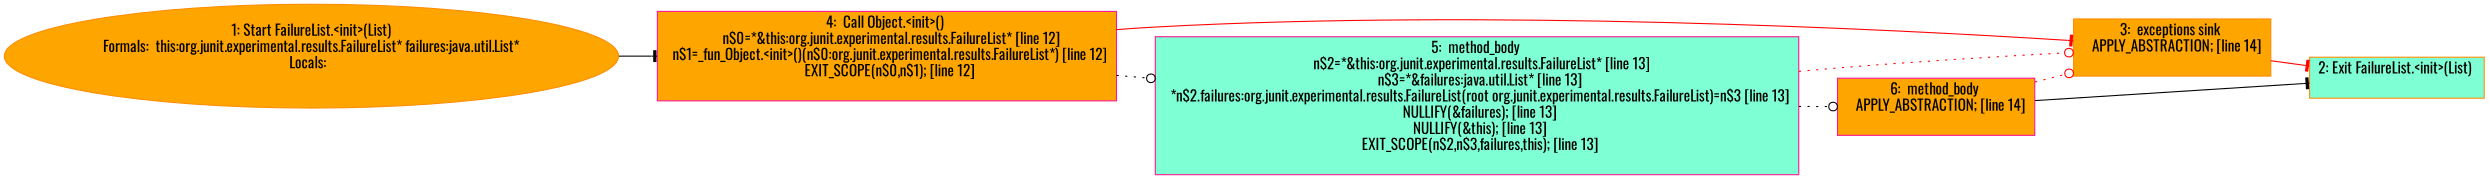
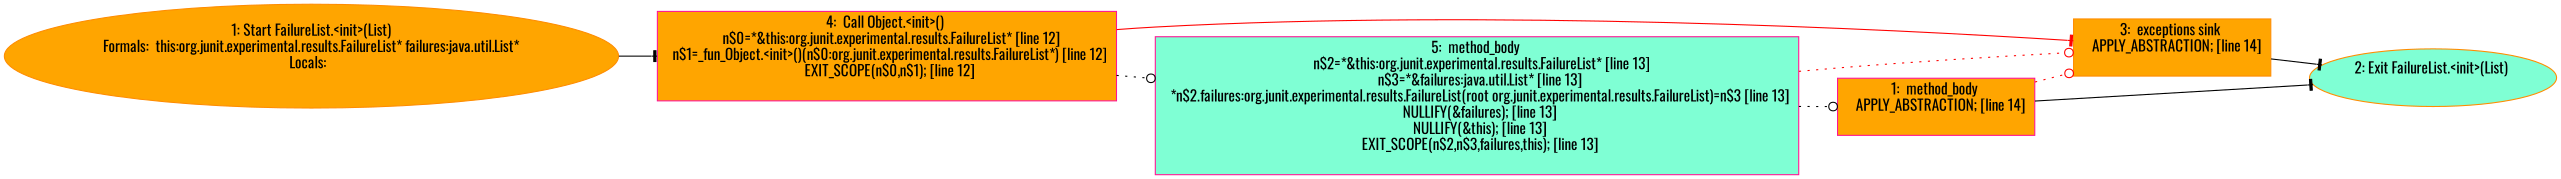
edge "3:  exceptions sink APPLY_ABSTRACTION; [line 14]" -> "2: Exit FailureList.<init>(List)": color red -> black
node "2: Exit FailureList.<init>(List)": shape box -> ellipse
node "6:  method_body APPLY_ABSTRACTION; [line 14]": label "6:  method_body APPLY_ABSTRACTION; [line 14]" -> "1:  method_body APPLY_ABSTRACTION; [line 14]"
